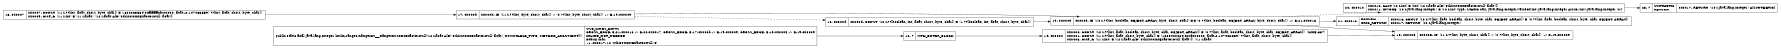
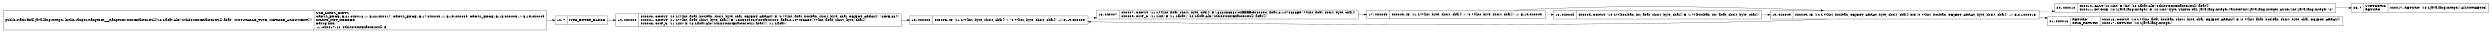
edge "15: 0x0005" -> "16: 0x0007": added
